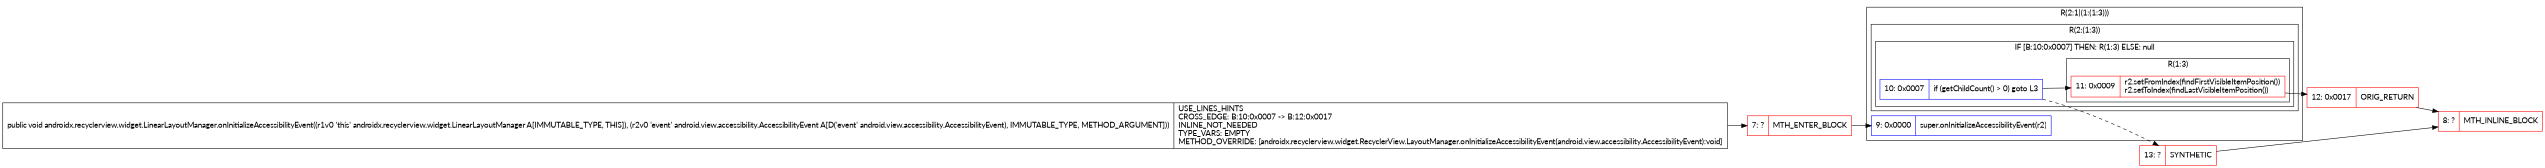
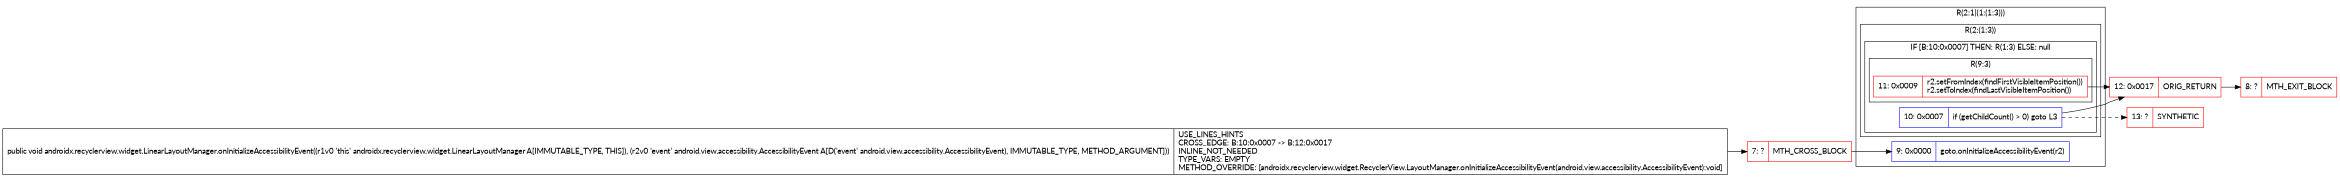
cluster "R(1:3)": label "R(1:3)" -> "R(9:3)"
edge "10: 0x0007" -> "11: 0x0009": now "10: 0x0007" -> "12: 0x0017"
node "8: ?": text "MTH_INLINE_BLOCK" -> "MTH_EXIT_BLOCK"
node "7: ?": text "MTH_ENTER_BLOCK" -> "MTH_CROSS_BLOCK"
node "9: 0x0000": text "super.onInitializeAccessibilityEvent(r2)" -> "goto.onInitializeAccessibilityEvent(r2)"
edge "13: ?" -> "8: ?": removed
